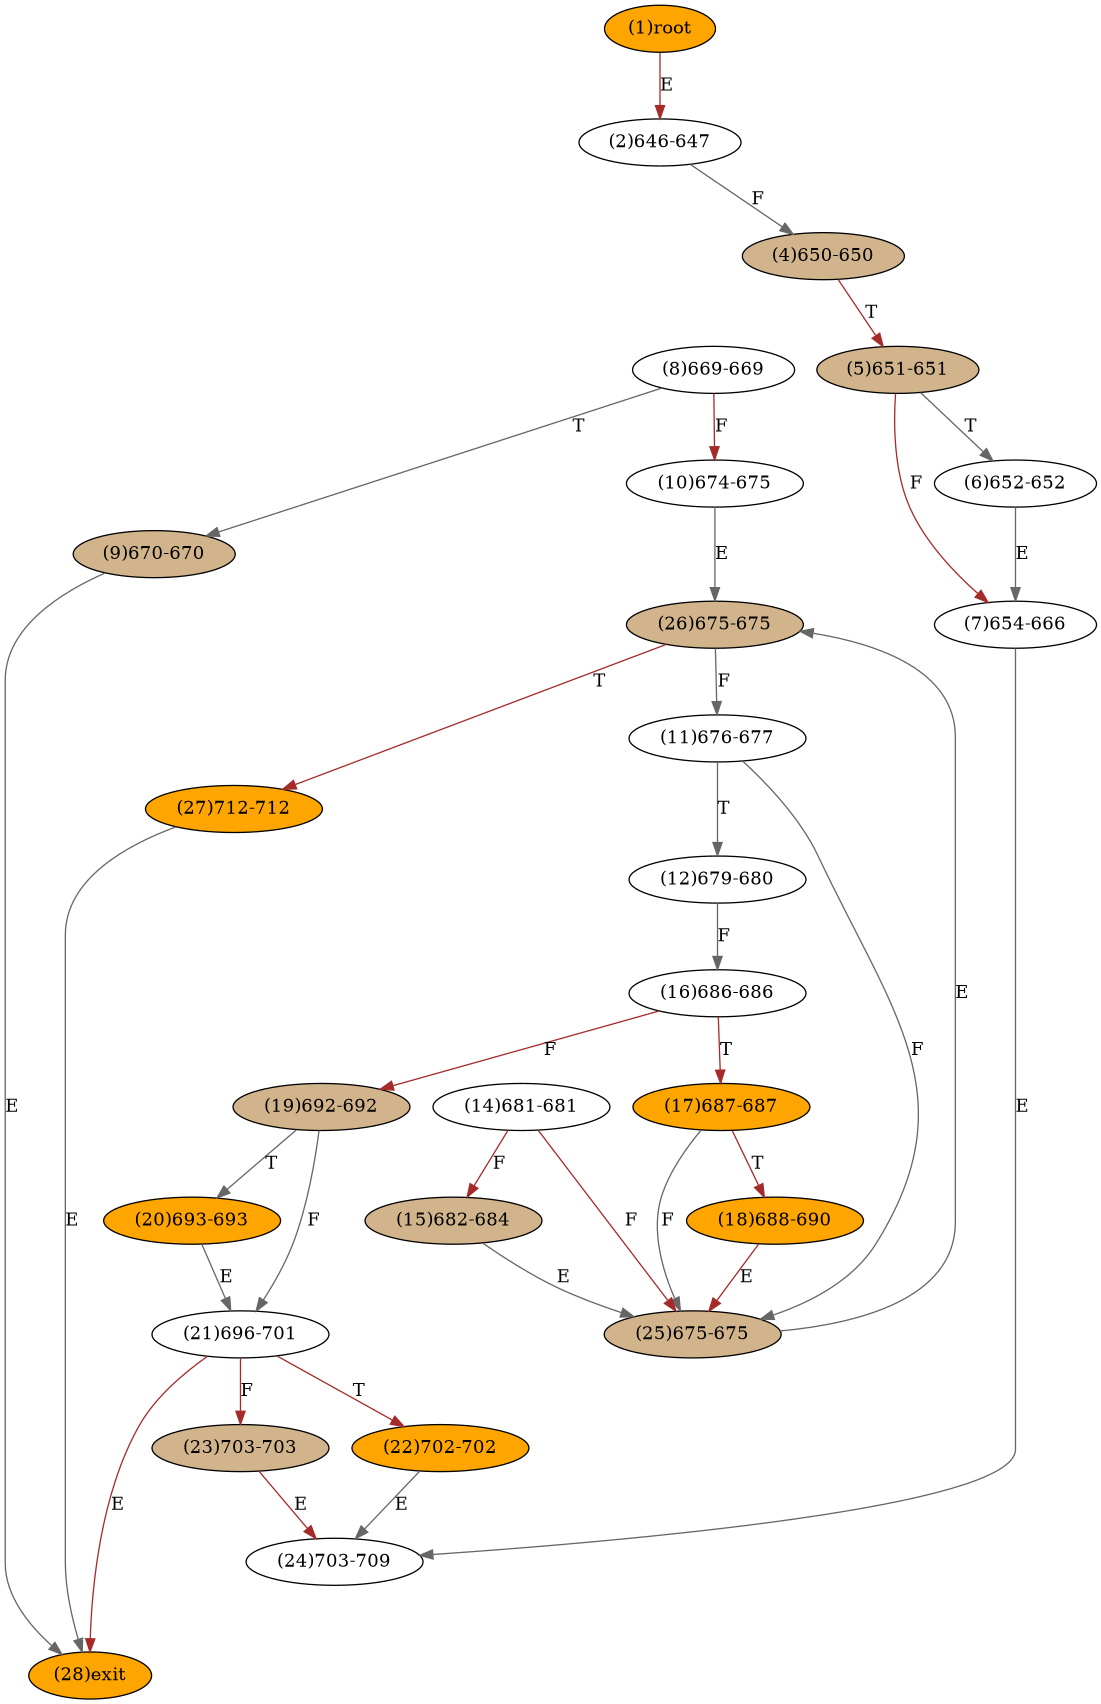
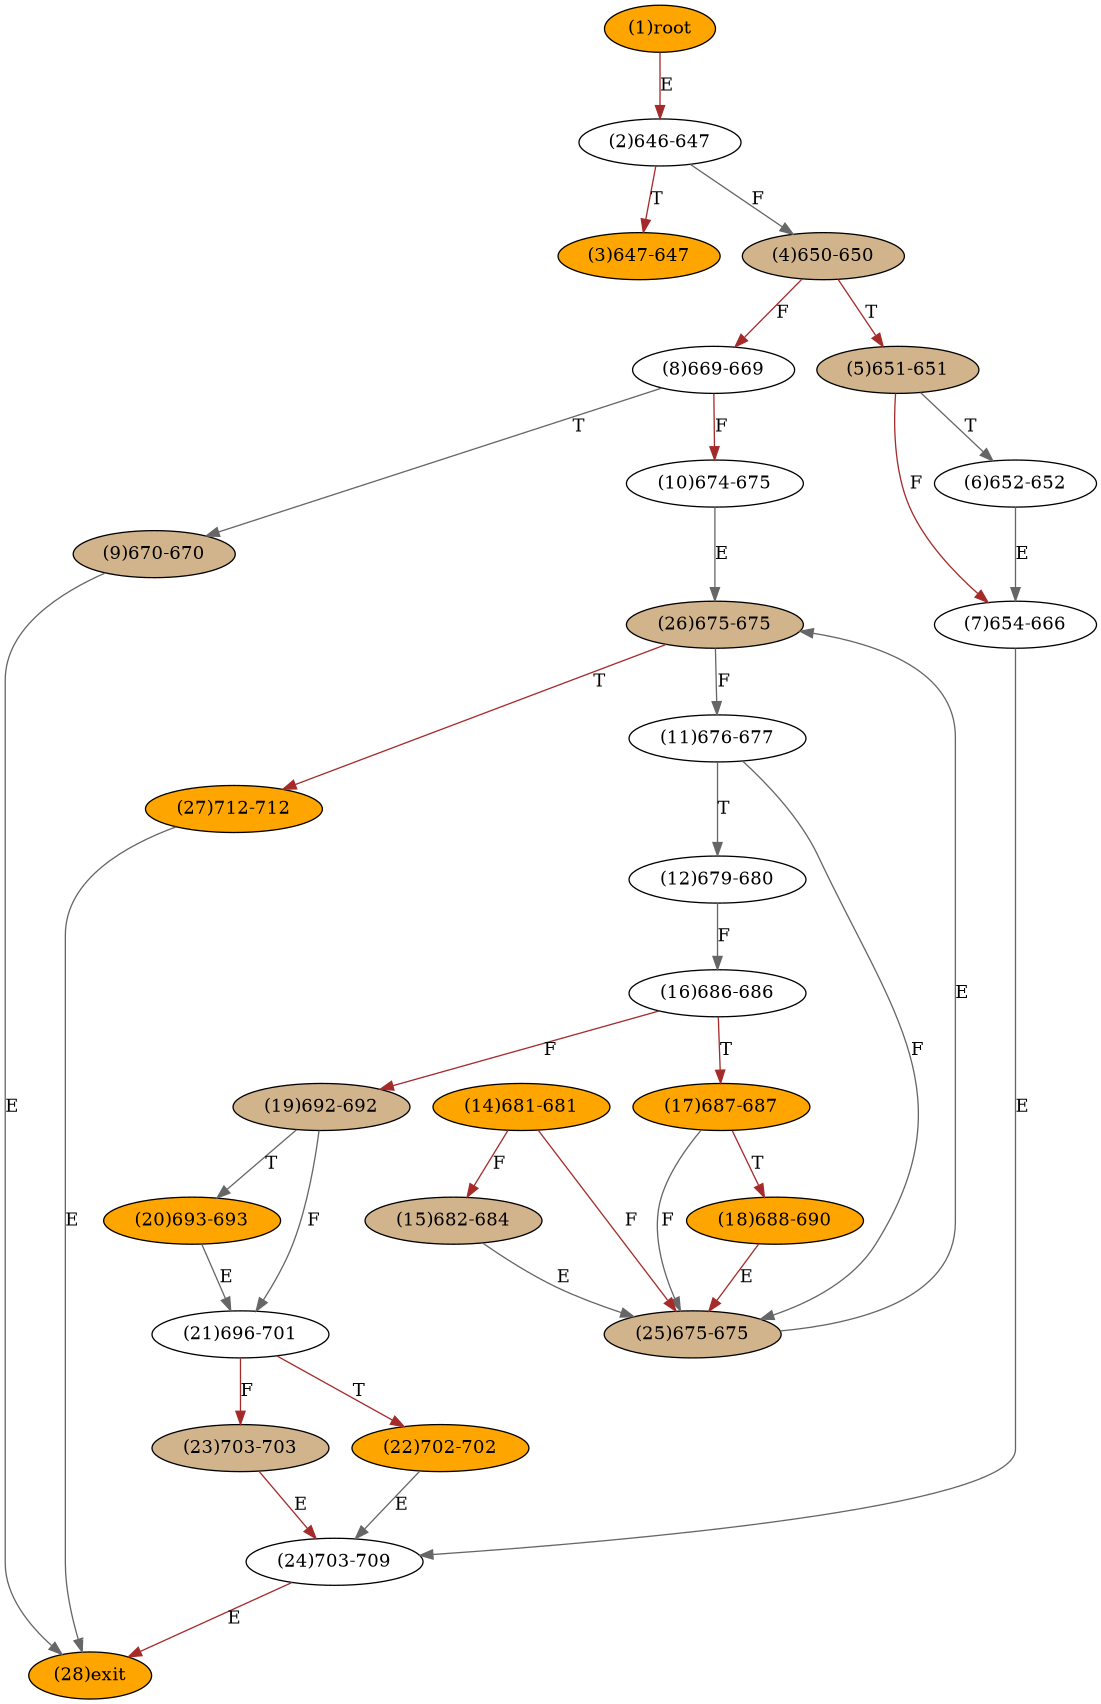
node "(3)647-647": added
edge "(4)650-650" -> "(8)669-669": added, label "F"
node "(14)681-681": fillcolor white -> orange
edge "(21)696-701" -> "(28)exit": now "(24)703-709" -> "(28)exit"
